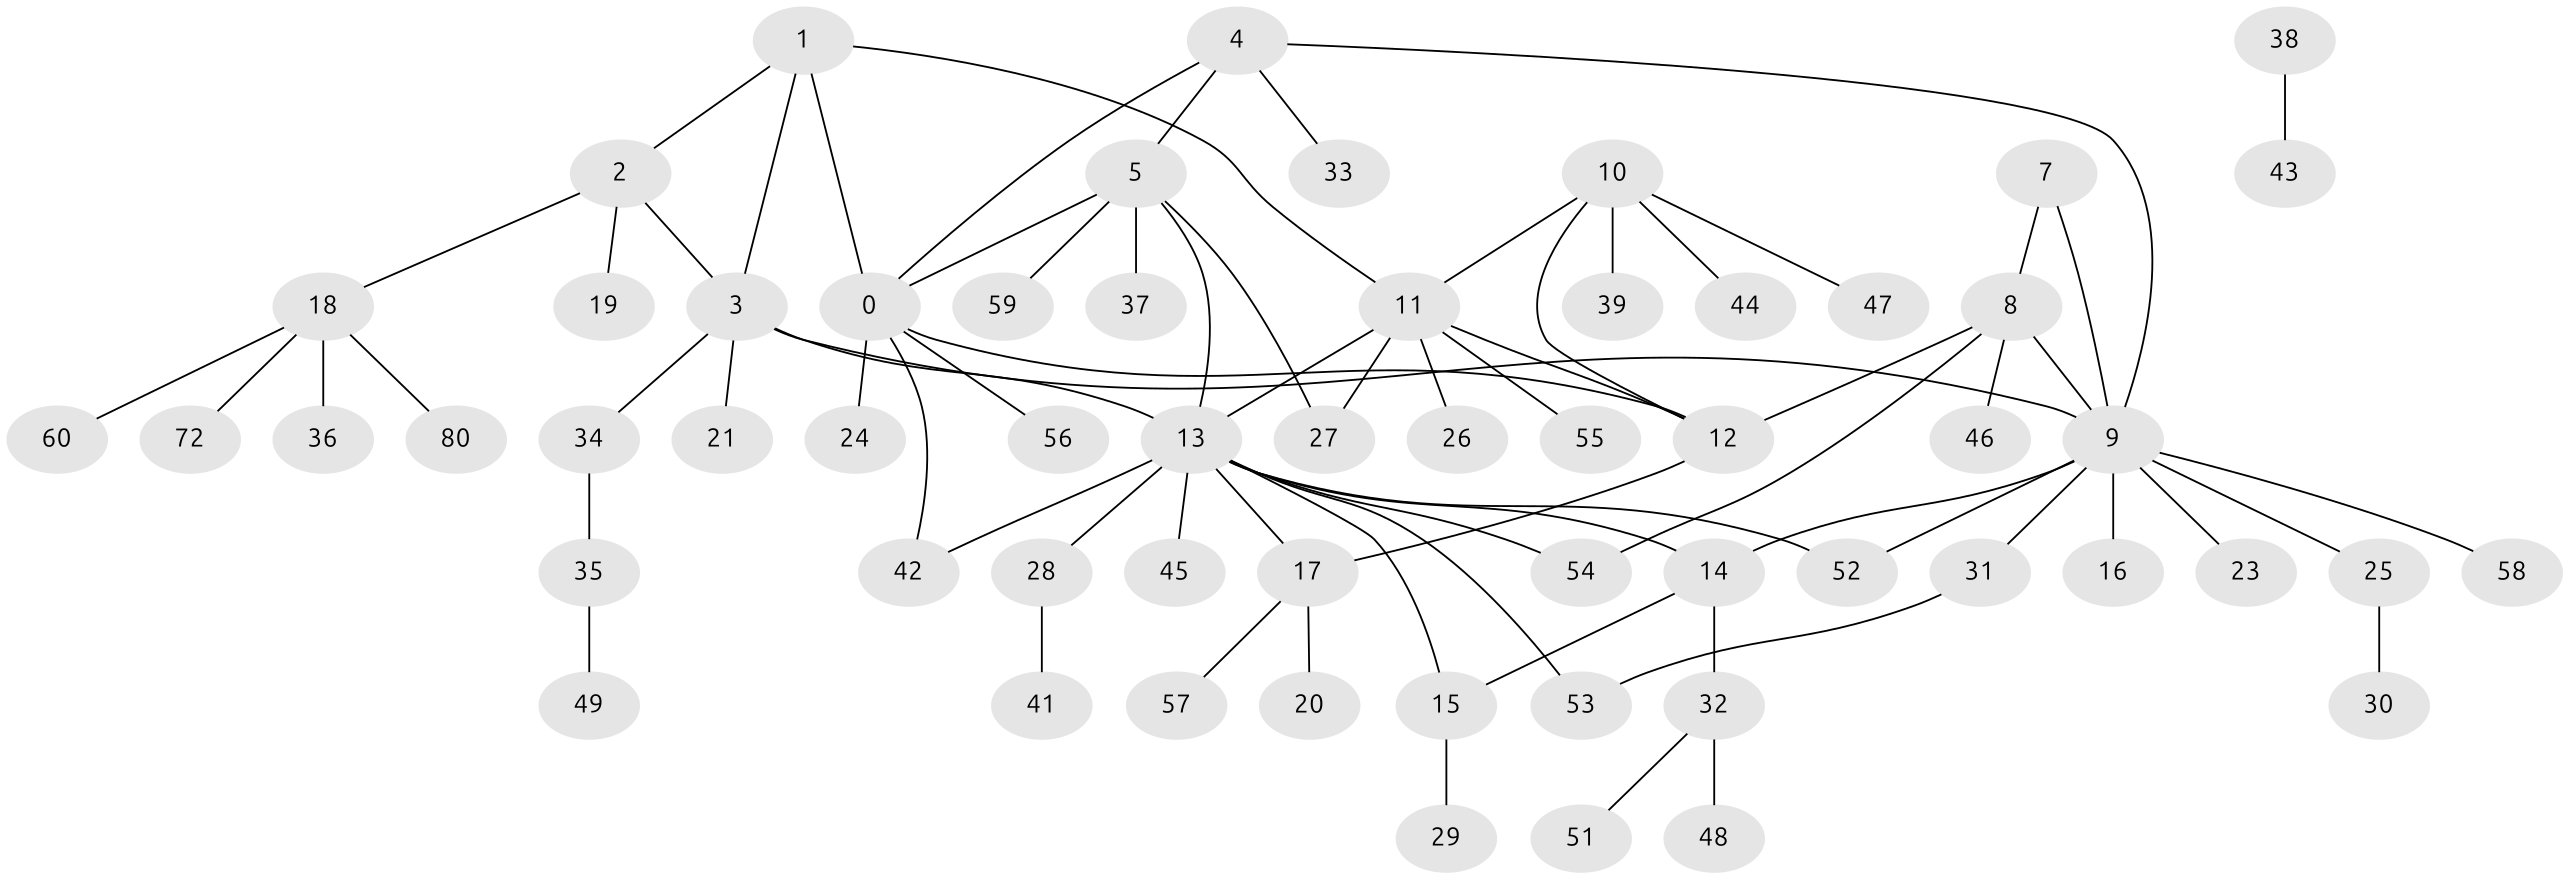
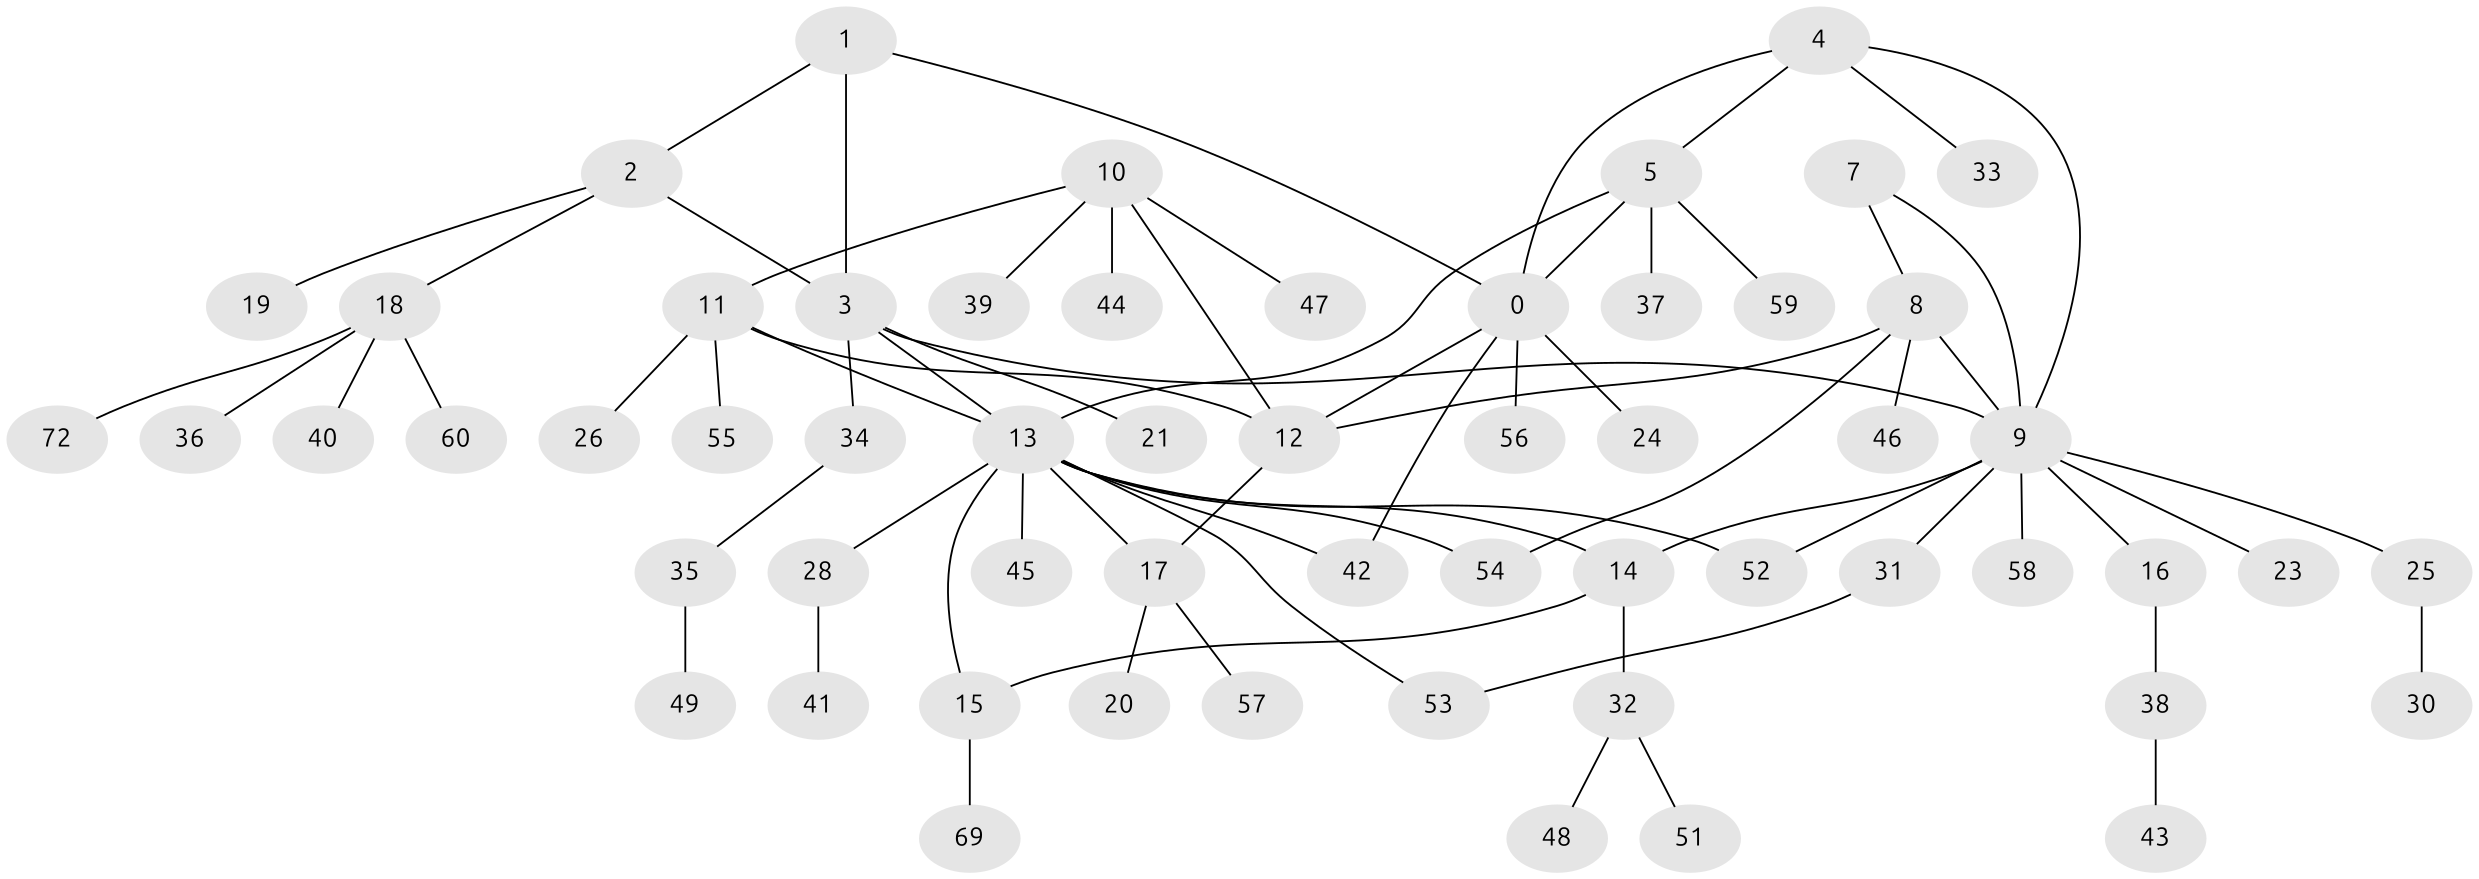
edge "1" -- "11": removed
node "80": label "80" -> "40"
node "27": removed
edge "16" -- "38": added
node "29": label "29" -> "69"
